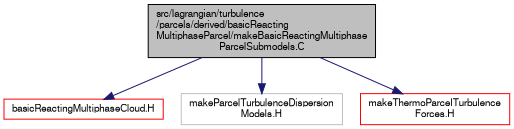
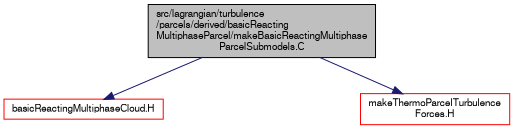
node "makeParcelTurbulenceDispersion Models.H": removed
